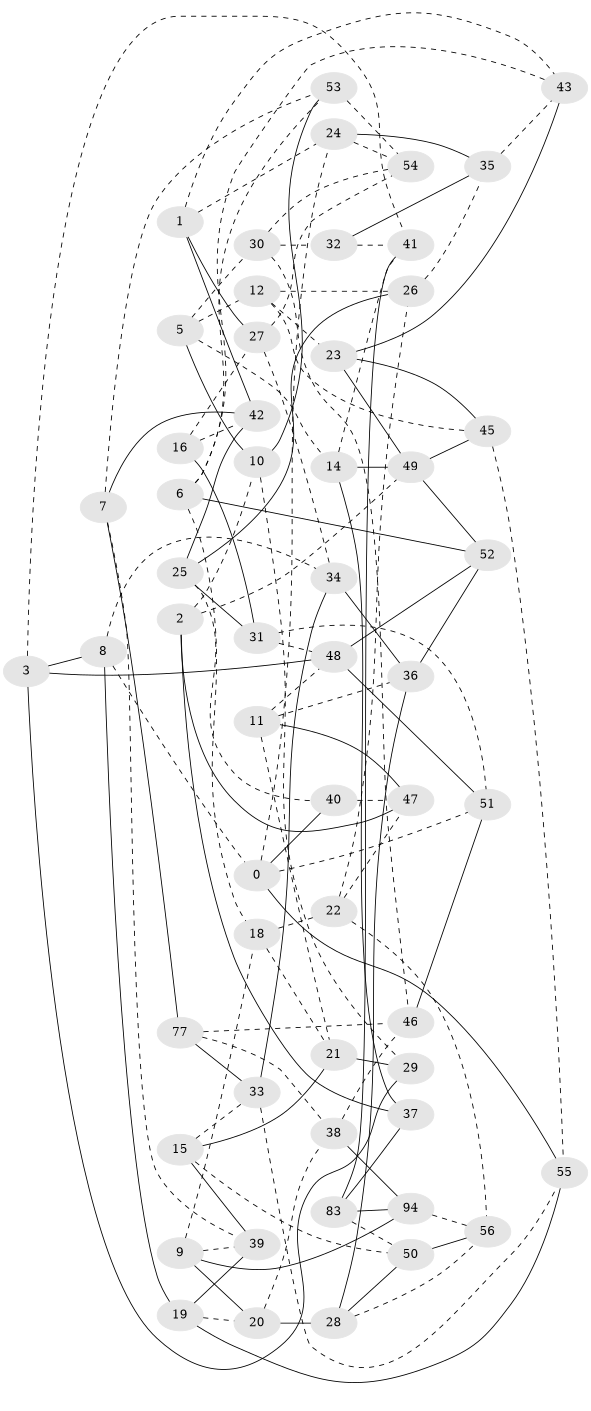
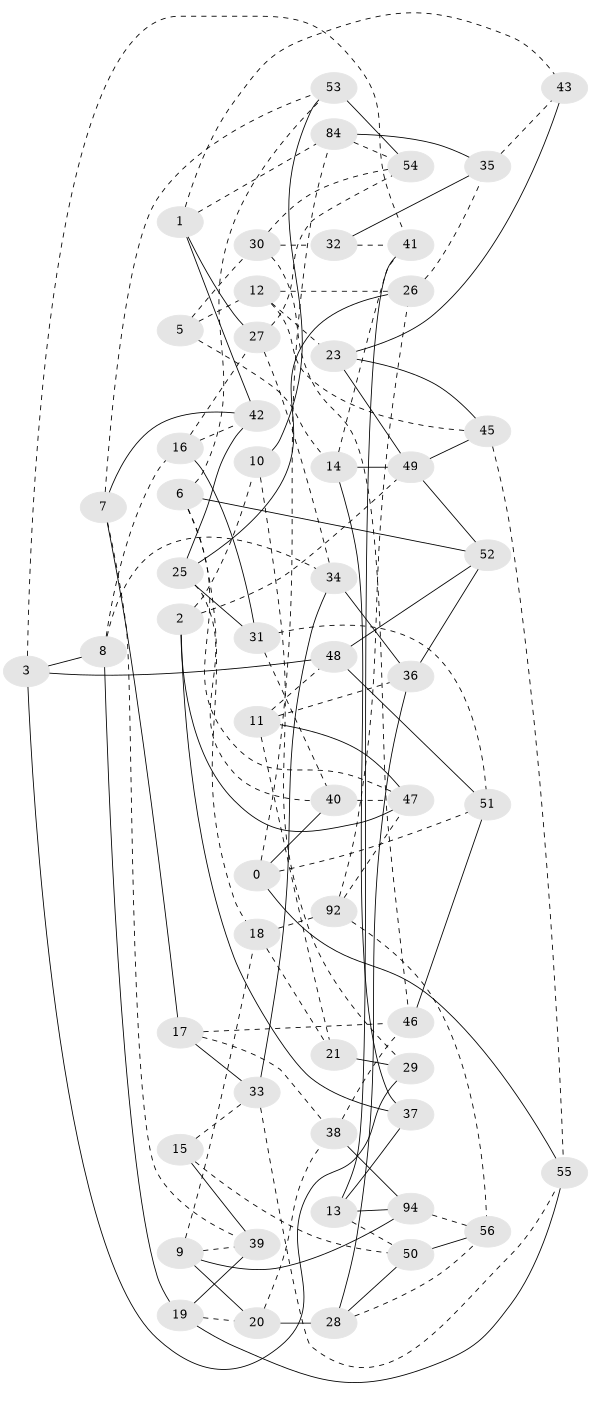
edge "53" -- "54": style dashed -> solid
node "24": label "24" -> "84"
edge "43" -- "6": now "47" -- "6"
edge "5" -- "10": removed
edge "31" -- "48": now "31" -- "40"
edge "8" -- "0": now "8" -- "16"
node "22": label "22" -> "92"
node "77": label "77" -> "17"
edge "21" -- "15": removed
node "83": label "83" -> "13"
